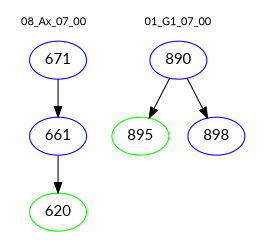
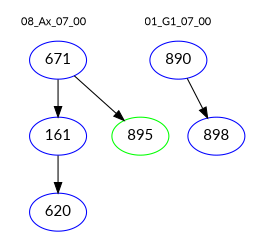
edge "890" -> "895": now "671" -> "895"
node "661": label "661" -> "161"
node "620": color green -> blue
